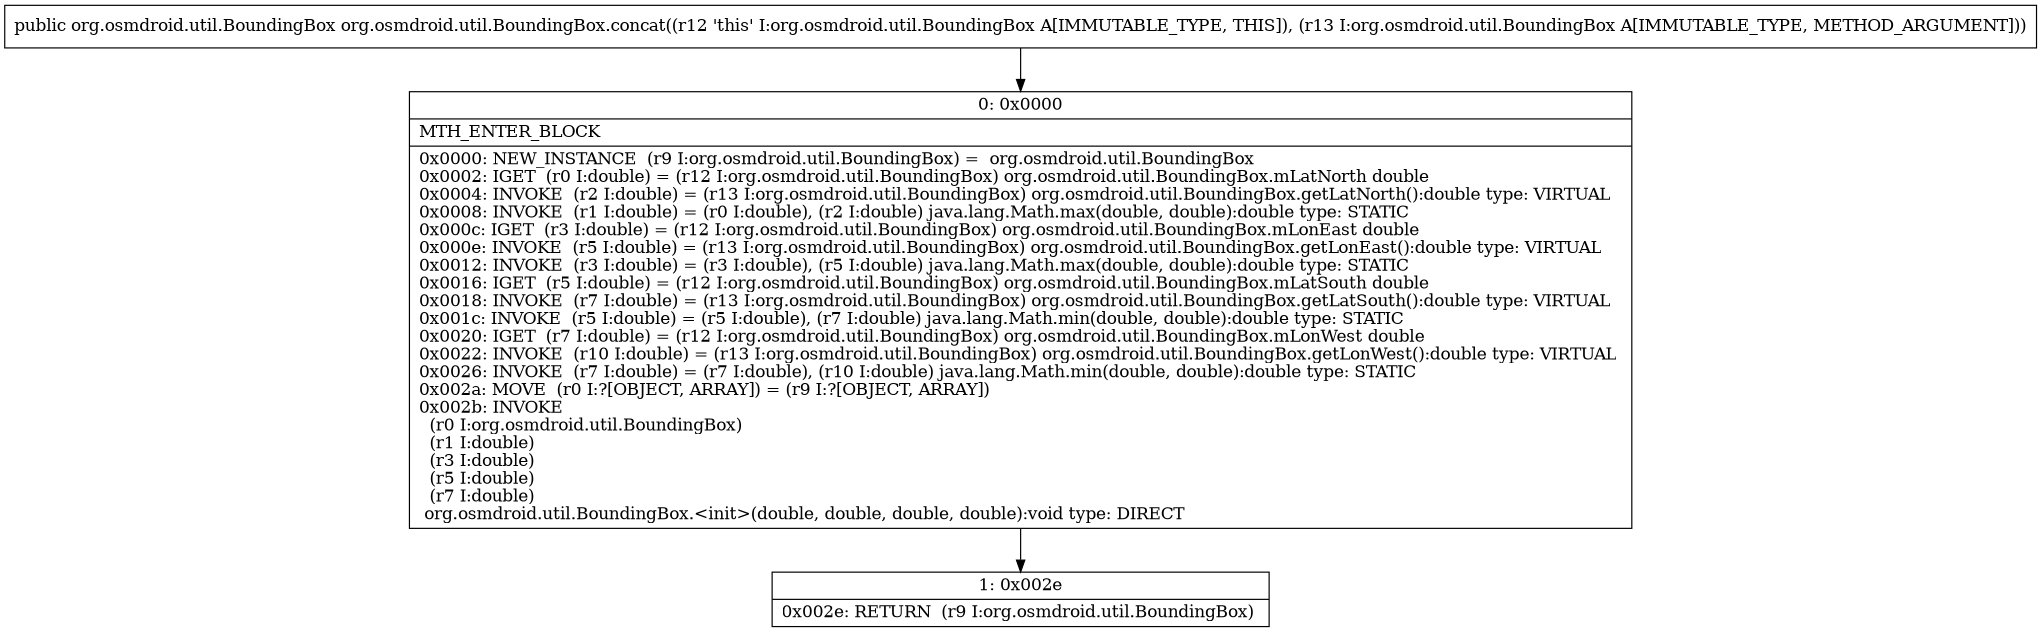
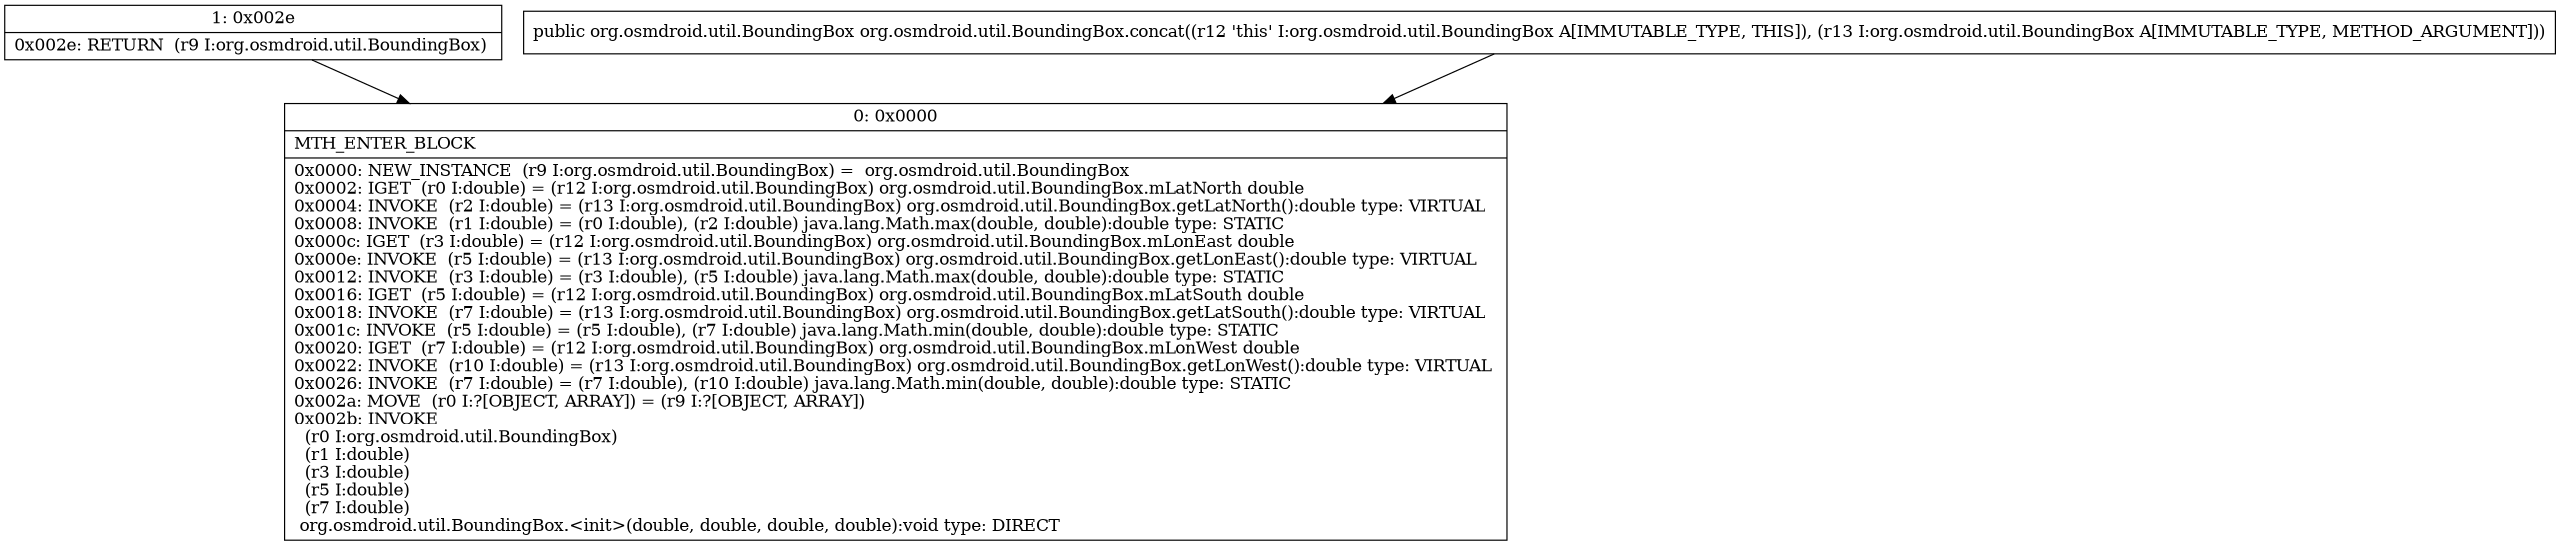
edge "0: 0x0000" -> "1: 0x002e": reversed
